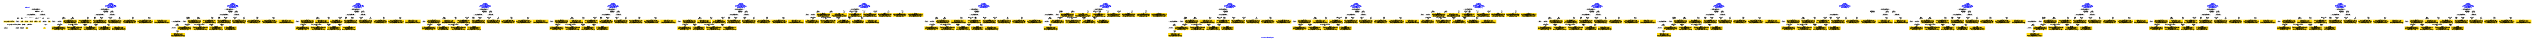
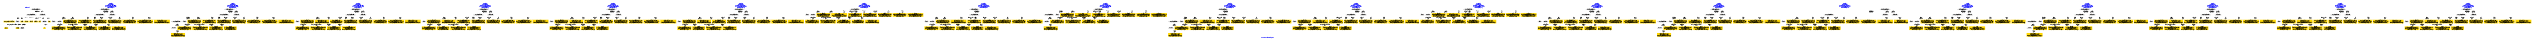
node "nationality": fillcolor lightgray -> gold
node "birthDate": fillcolor lightgray -> gold
node "artist": removed
